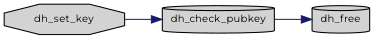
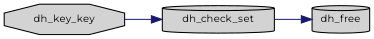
node "dh_set_key": label "dh_set_key" -> "dh_key_key"
node "dh_check_pubkey": label "dh_check_pubkey" -> "dh_check_set"
